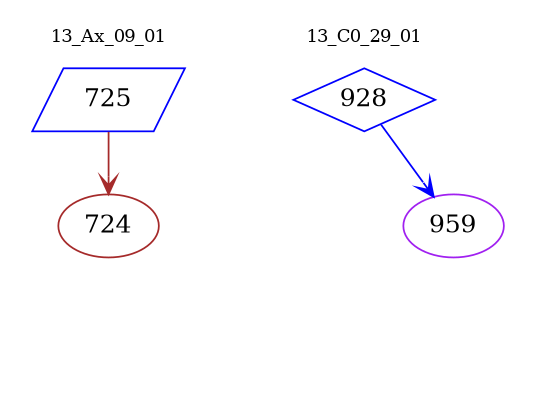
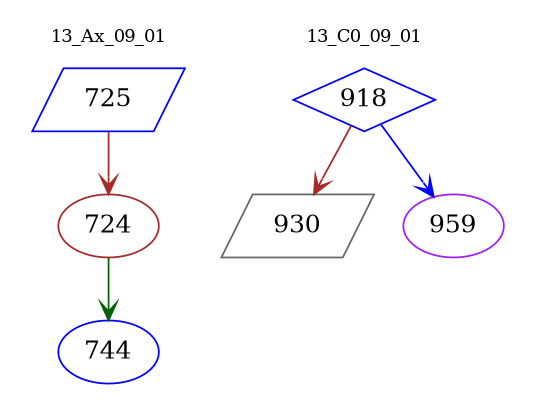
cluster "13_C0_29_01": label "13_C0_29_01" -> "13_C0_09_01"
node "928": label "928" -> "918"
node "930": added
node "744": added
